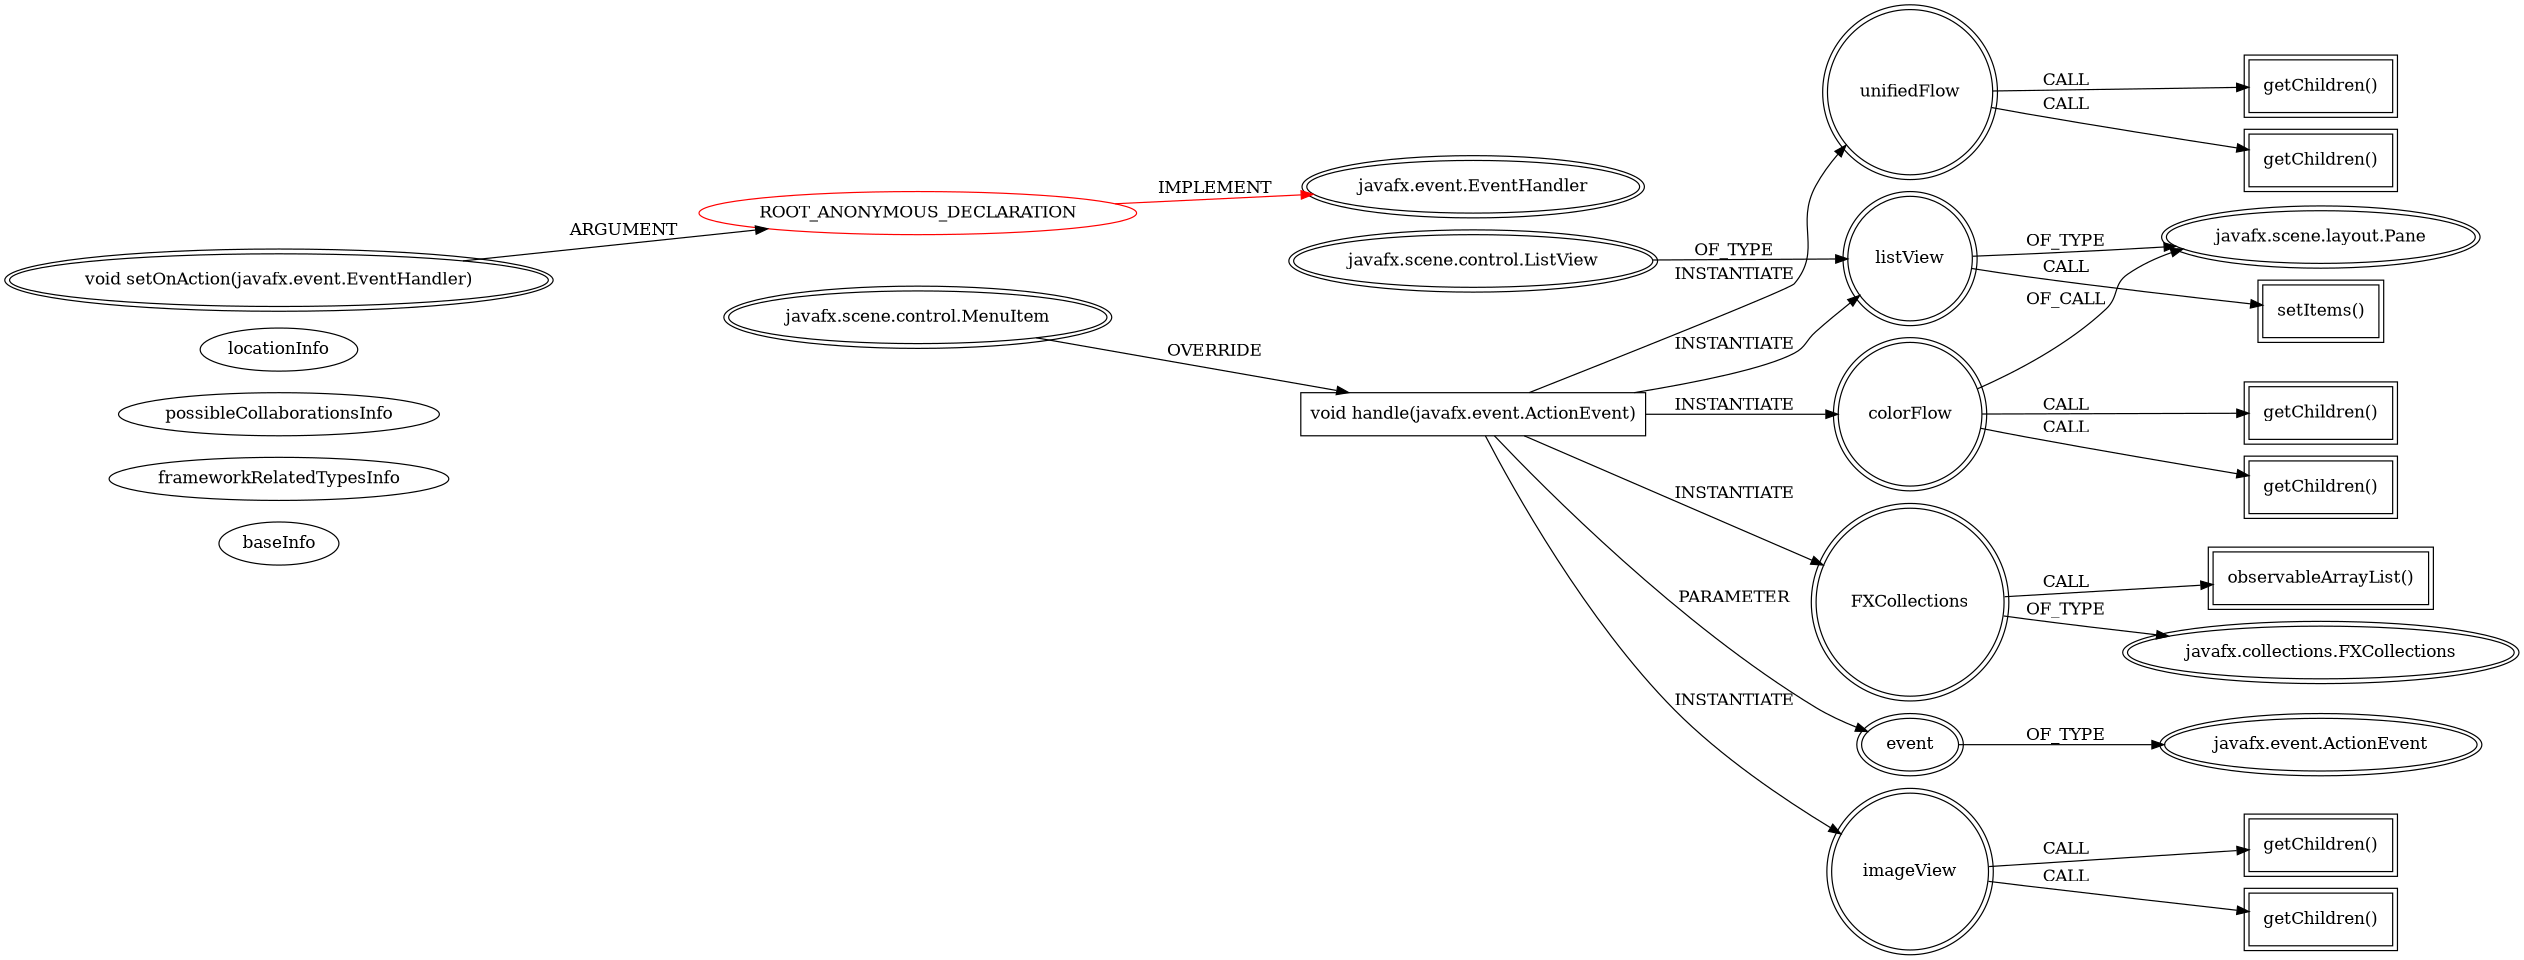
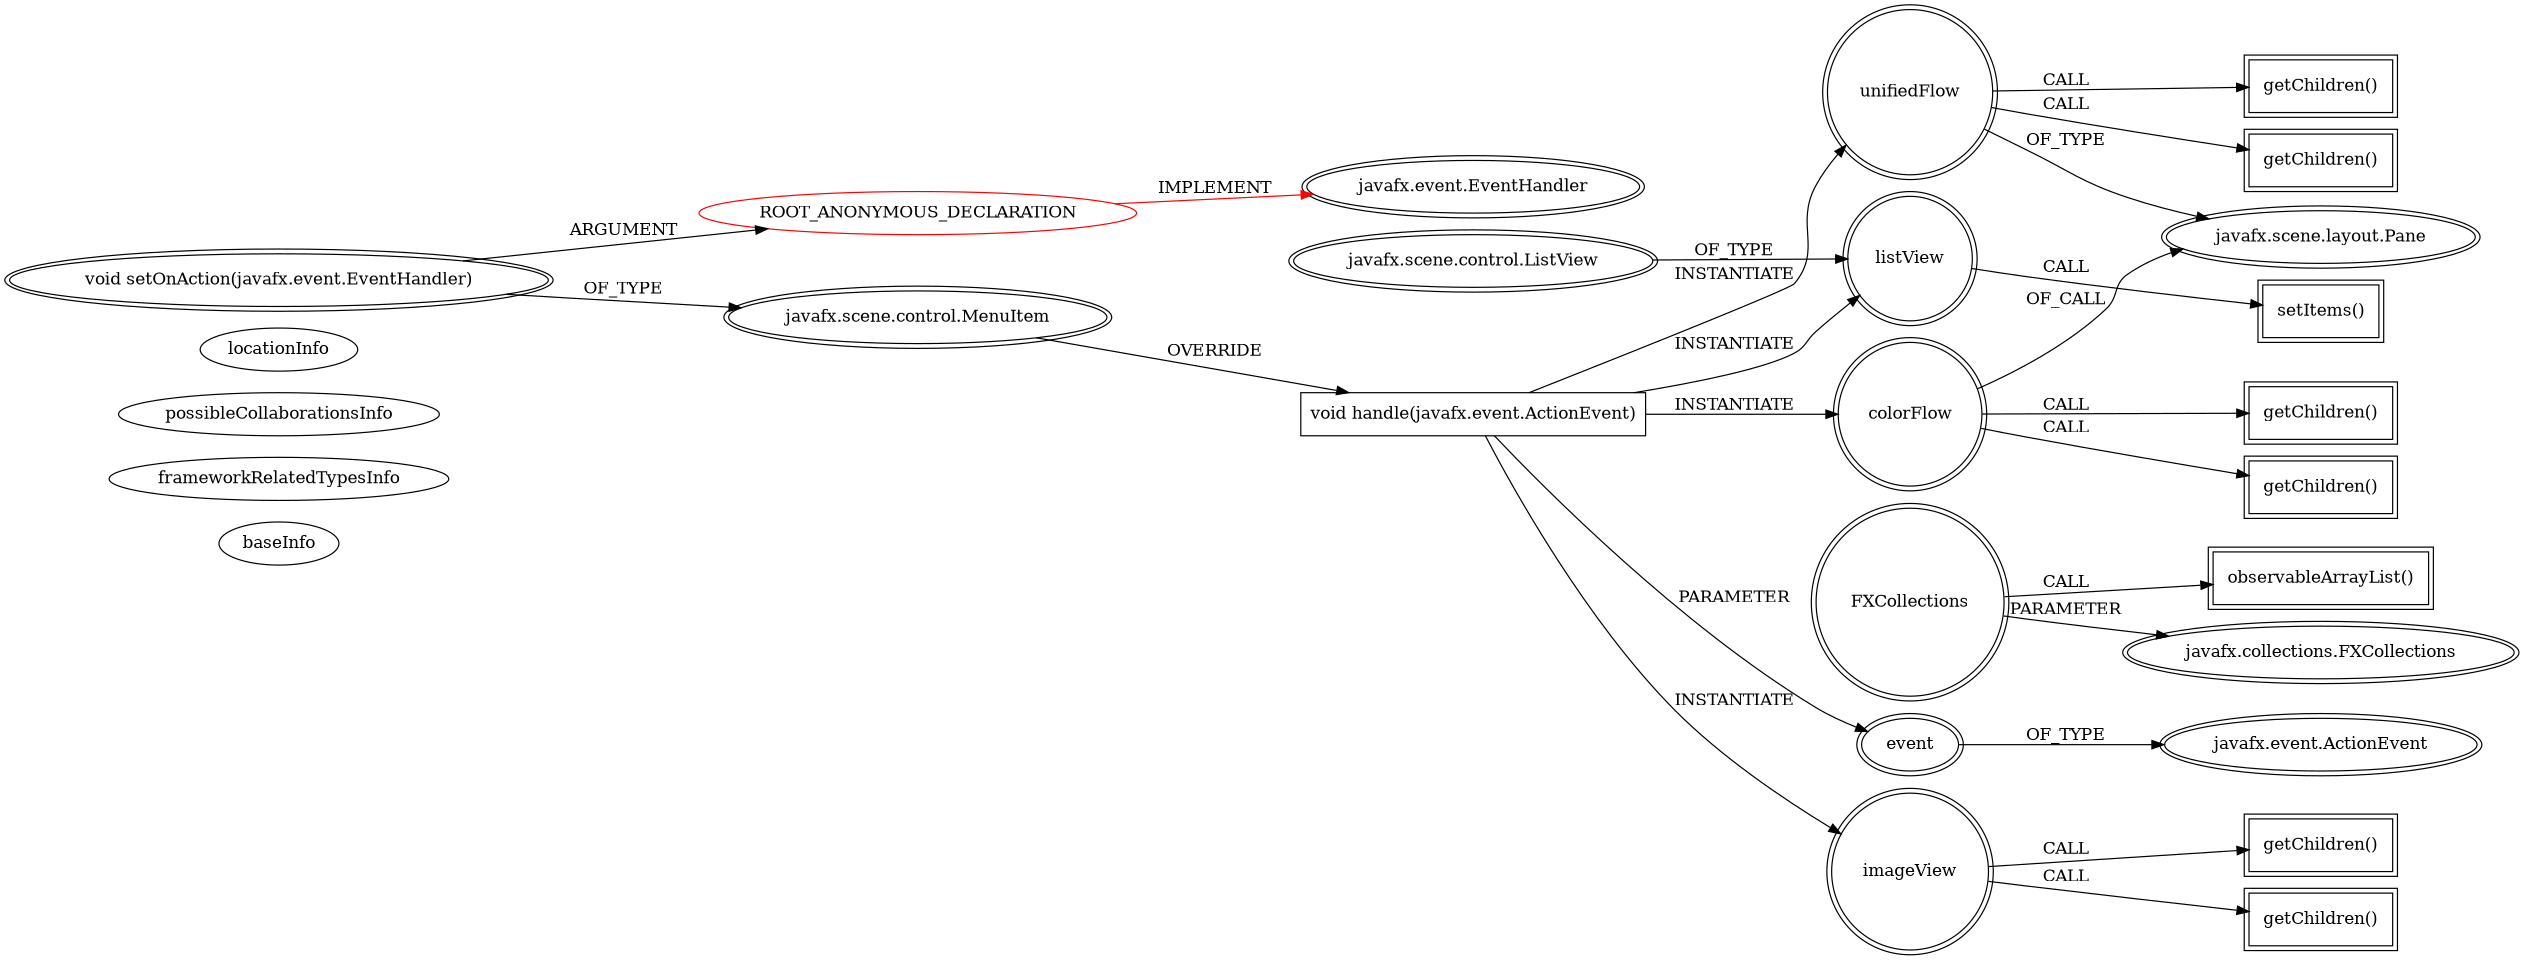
edge "listView" -> "javafx.scene.layout.Pane": now "unifiedFlow" -> "javafx.scene.layout.Pane"
edge "void setOnAction(javafx.event.EventHandler)" -> "javafx.scene.control.MenuItem": added, label "OF_TYPE"
edge "void handle(javafx.event.ActionEvent)" -> "FXCollections": removed, label "INSTANTIATE"
edge "FXCollections" -> "javafx.collections.FXCollections": label "OF_TYPE" -> "PARAMETER"
